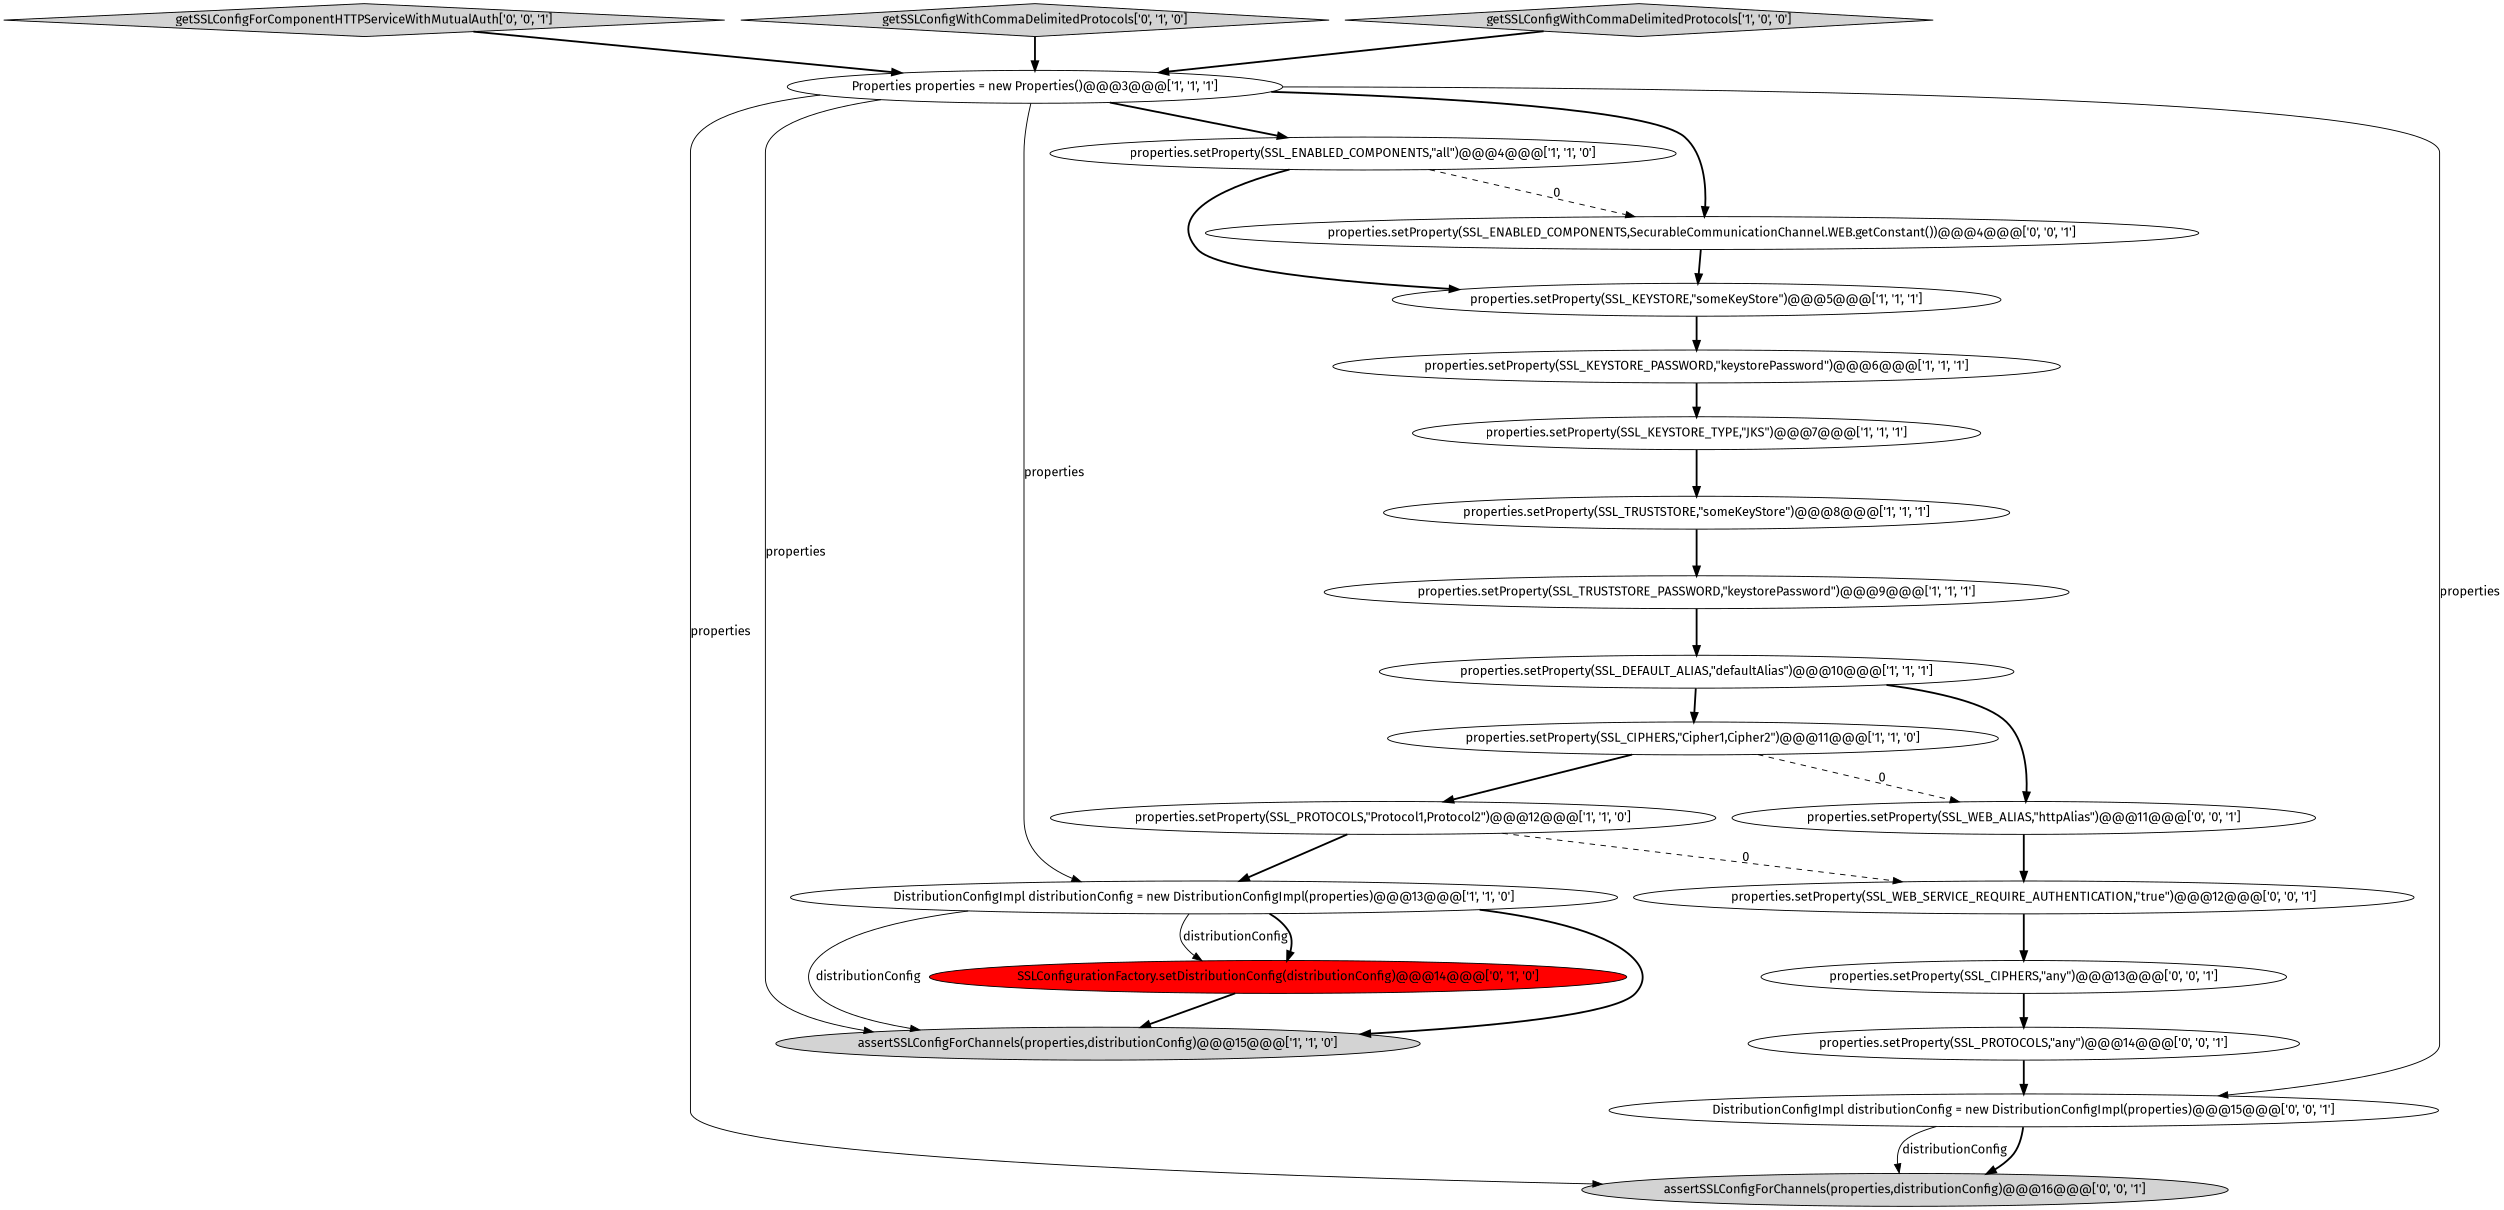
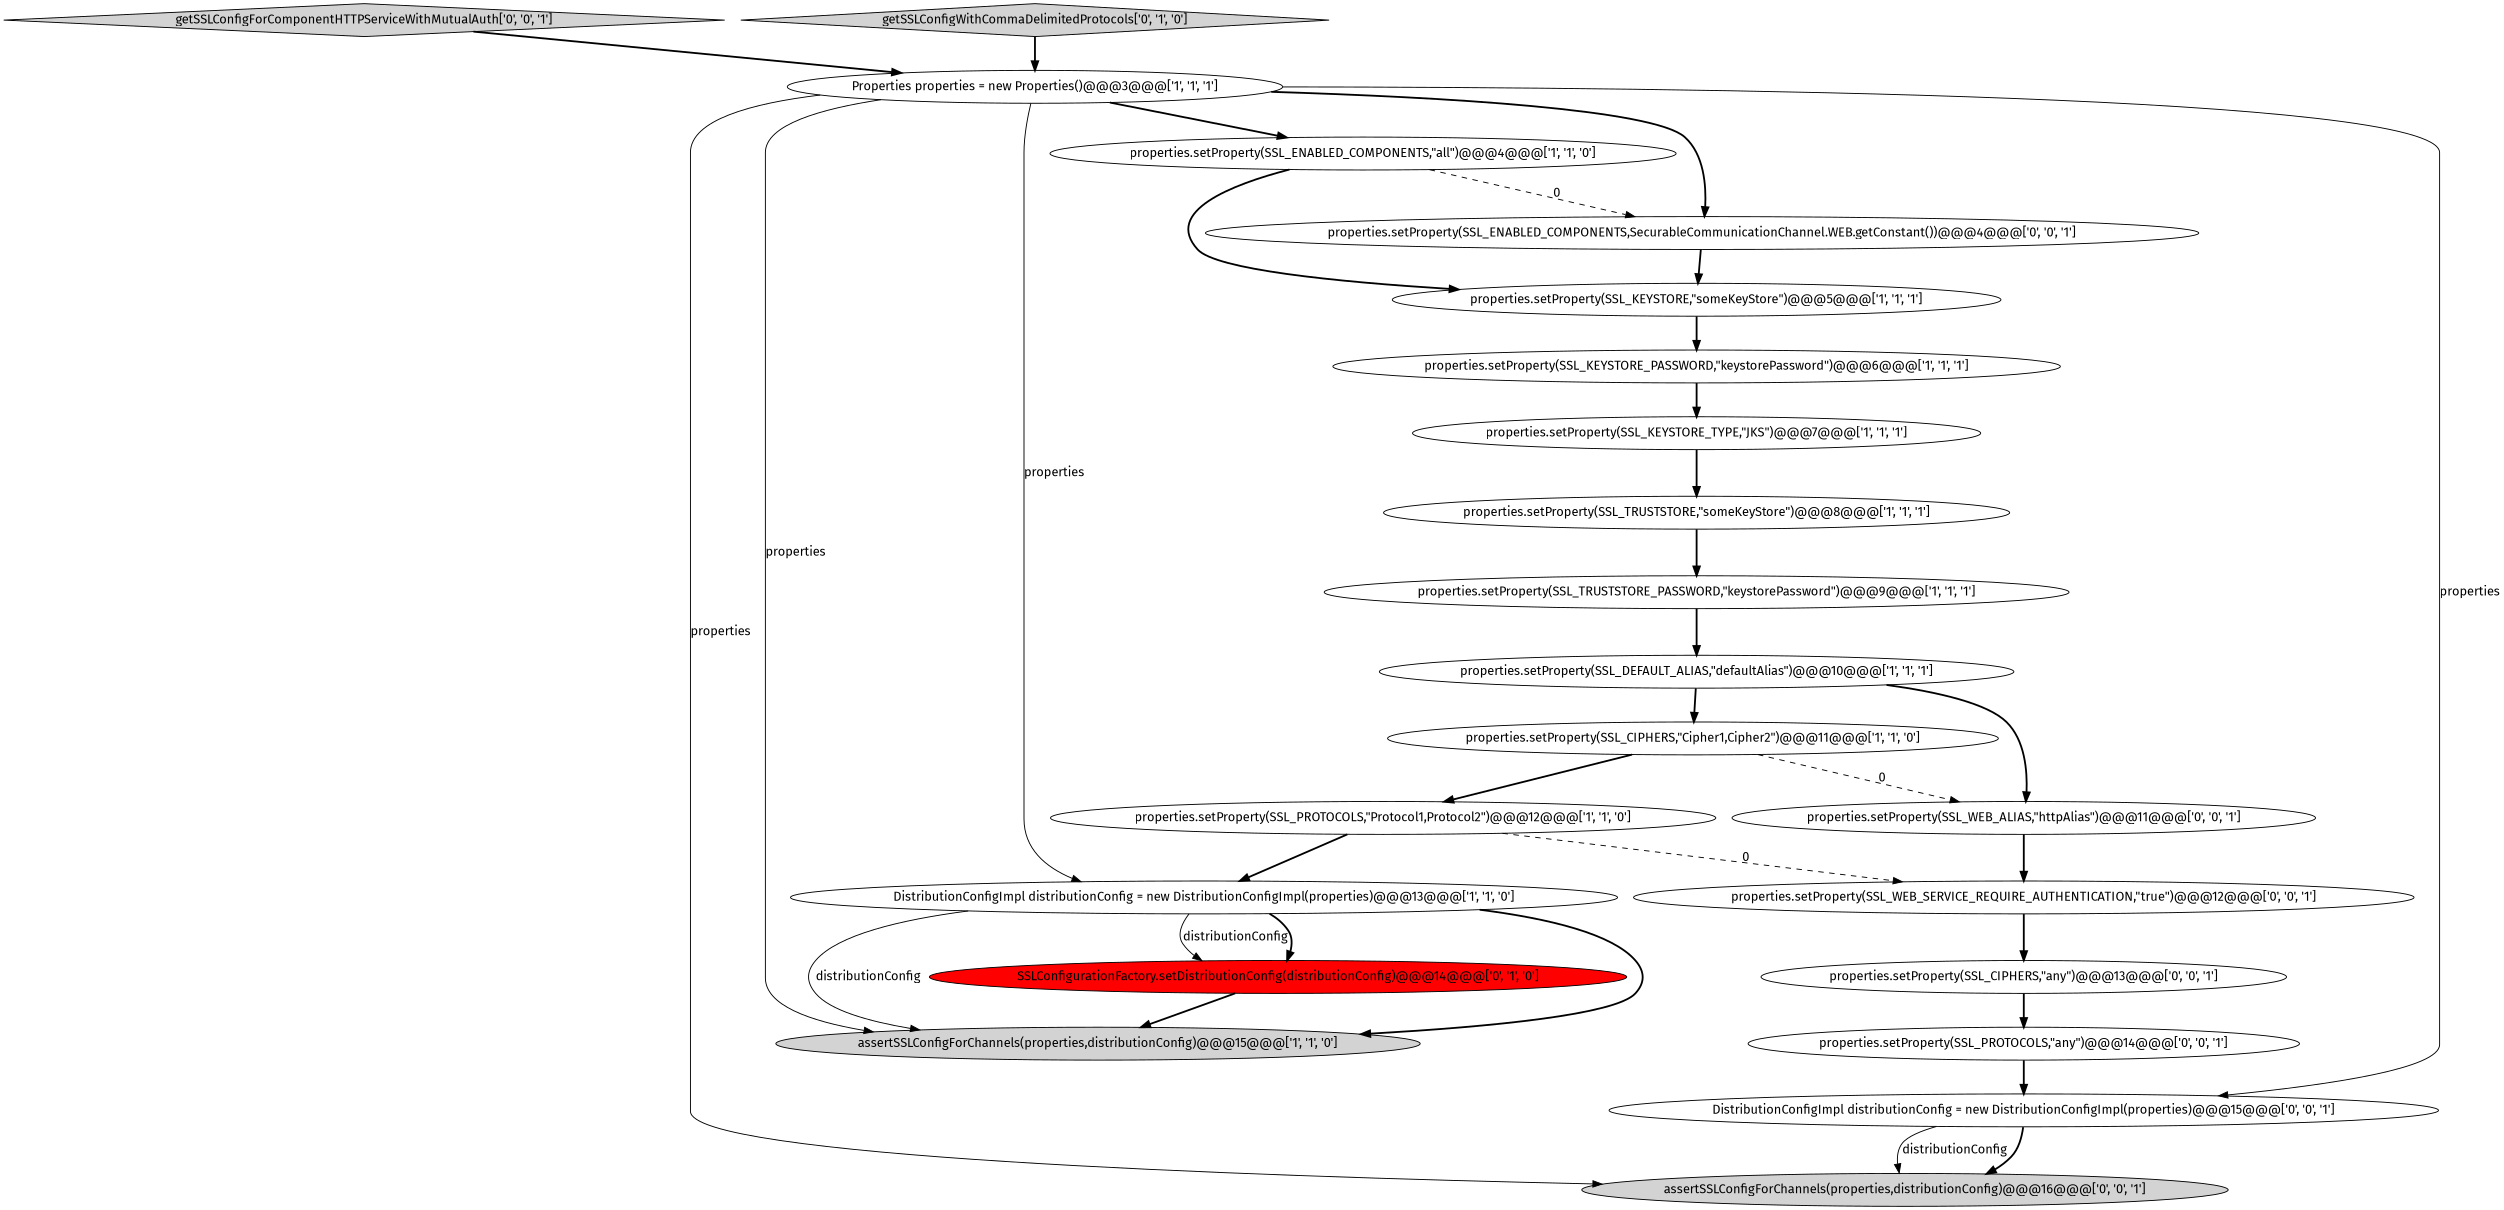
node "getSSLConfigWithCommaDelimitedProtocols['1', '0', '0']": removed
